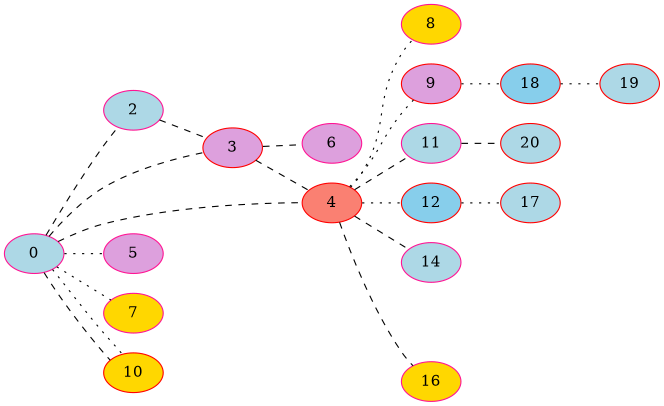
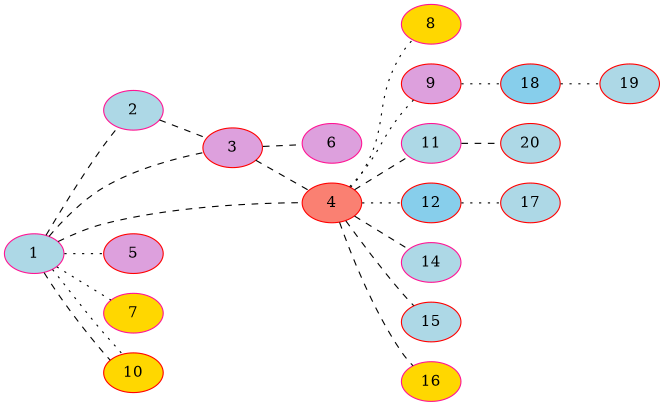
node "0": label "0" -> "1"
node "5": color deeppink -> red
node "15": added
